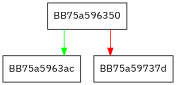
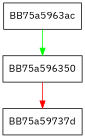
edge "BB75a596350" -> "BB75a5963ac": reversed
